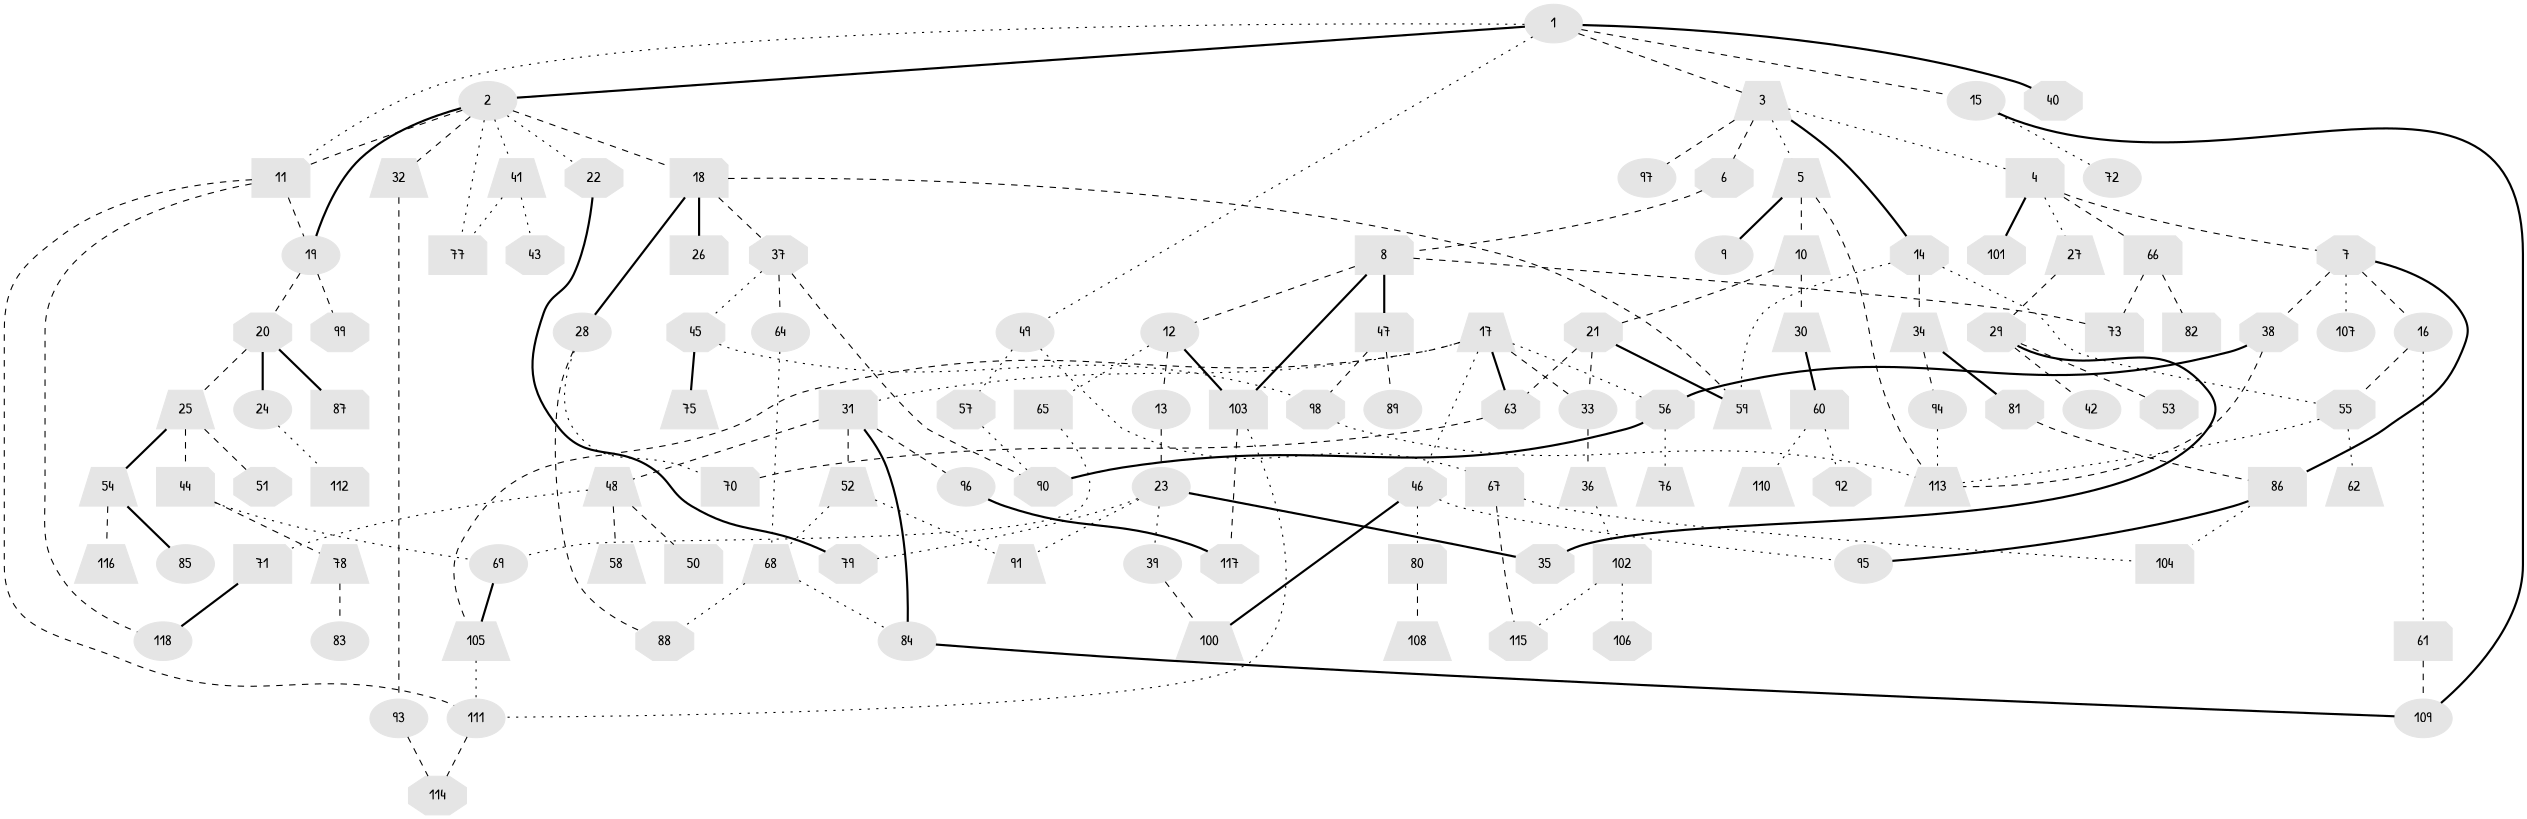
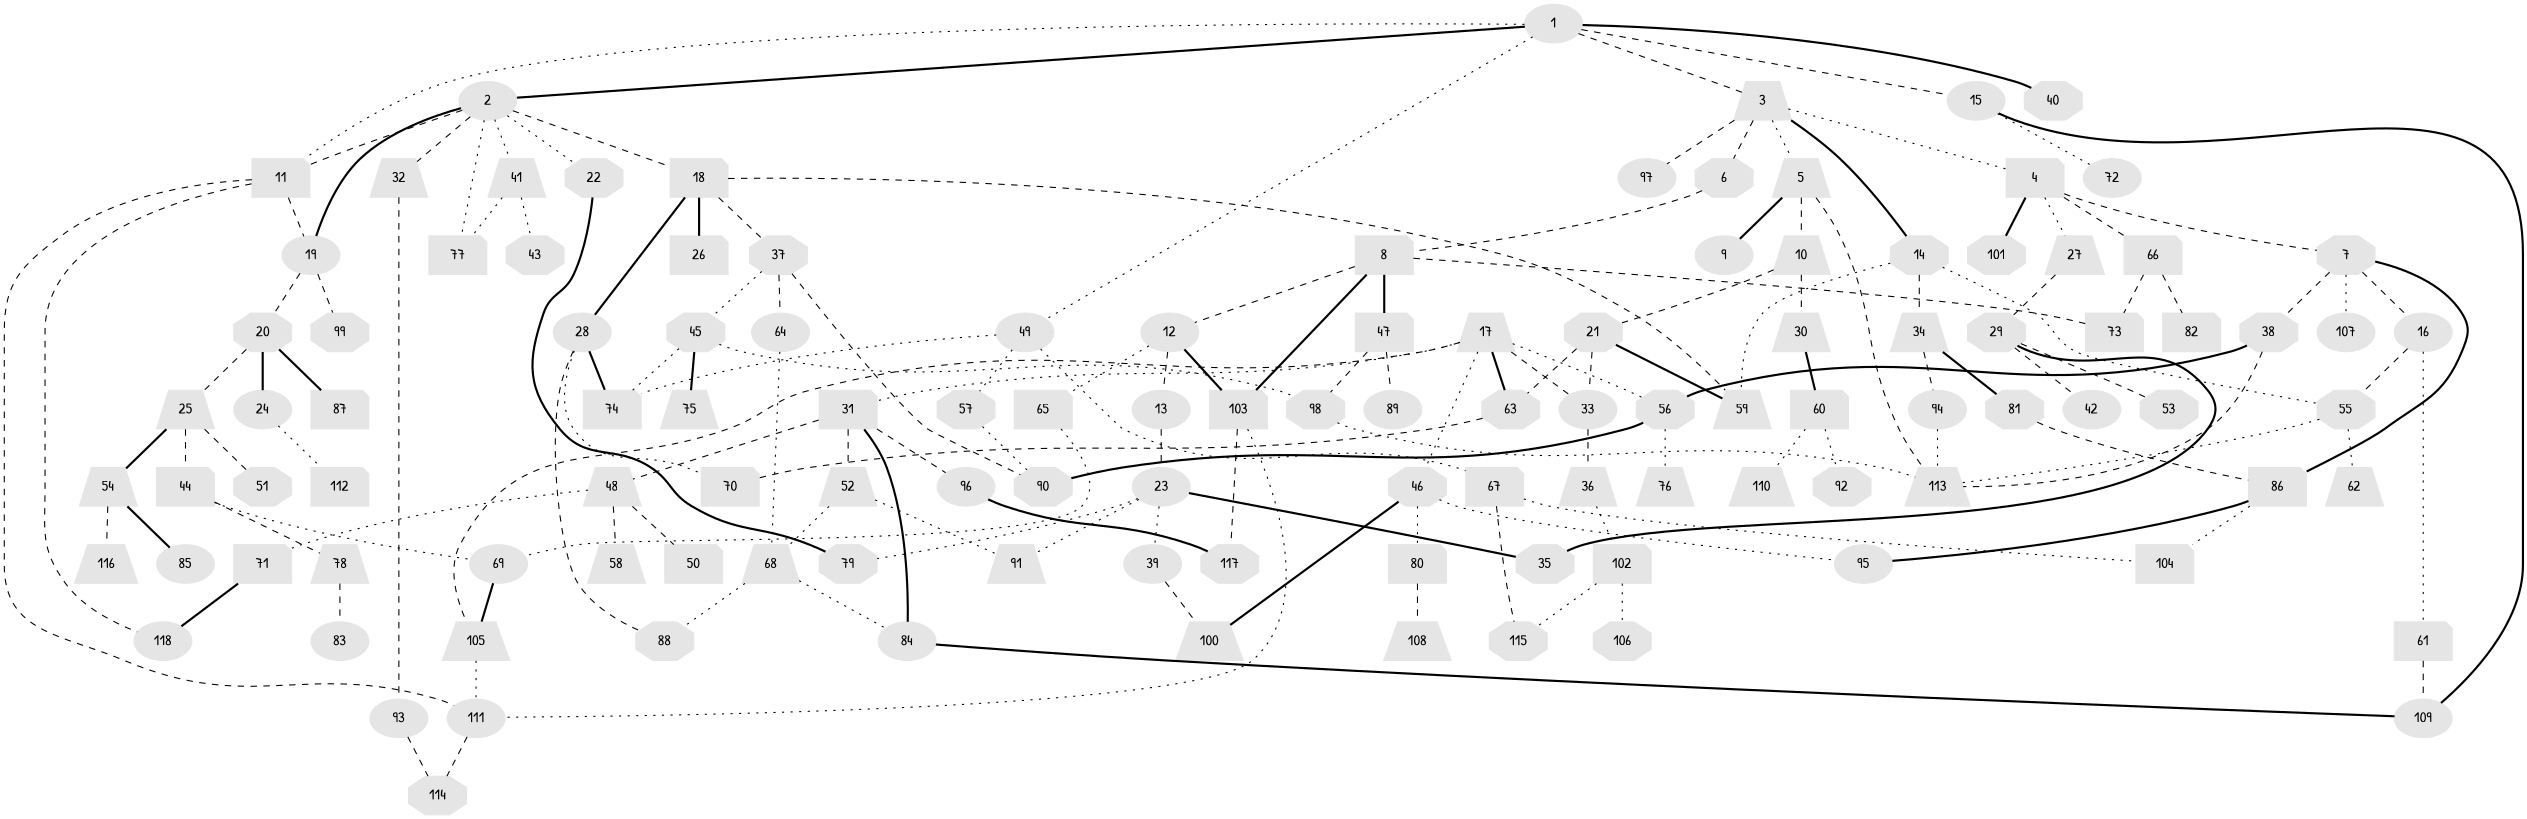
node "74": added
